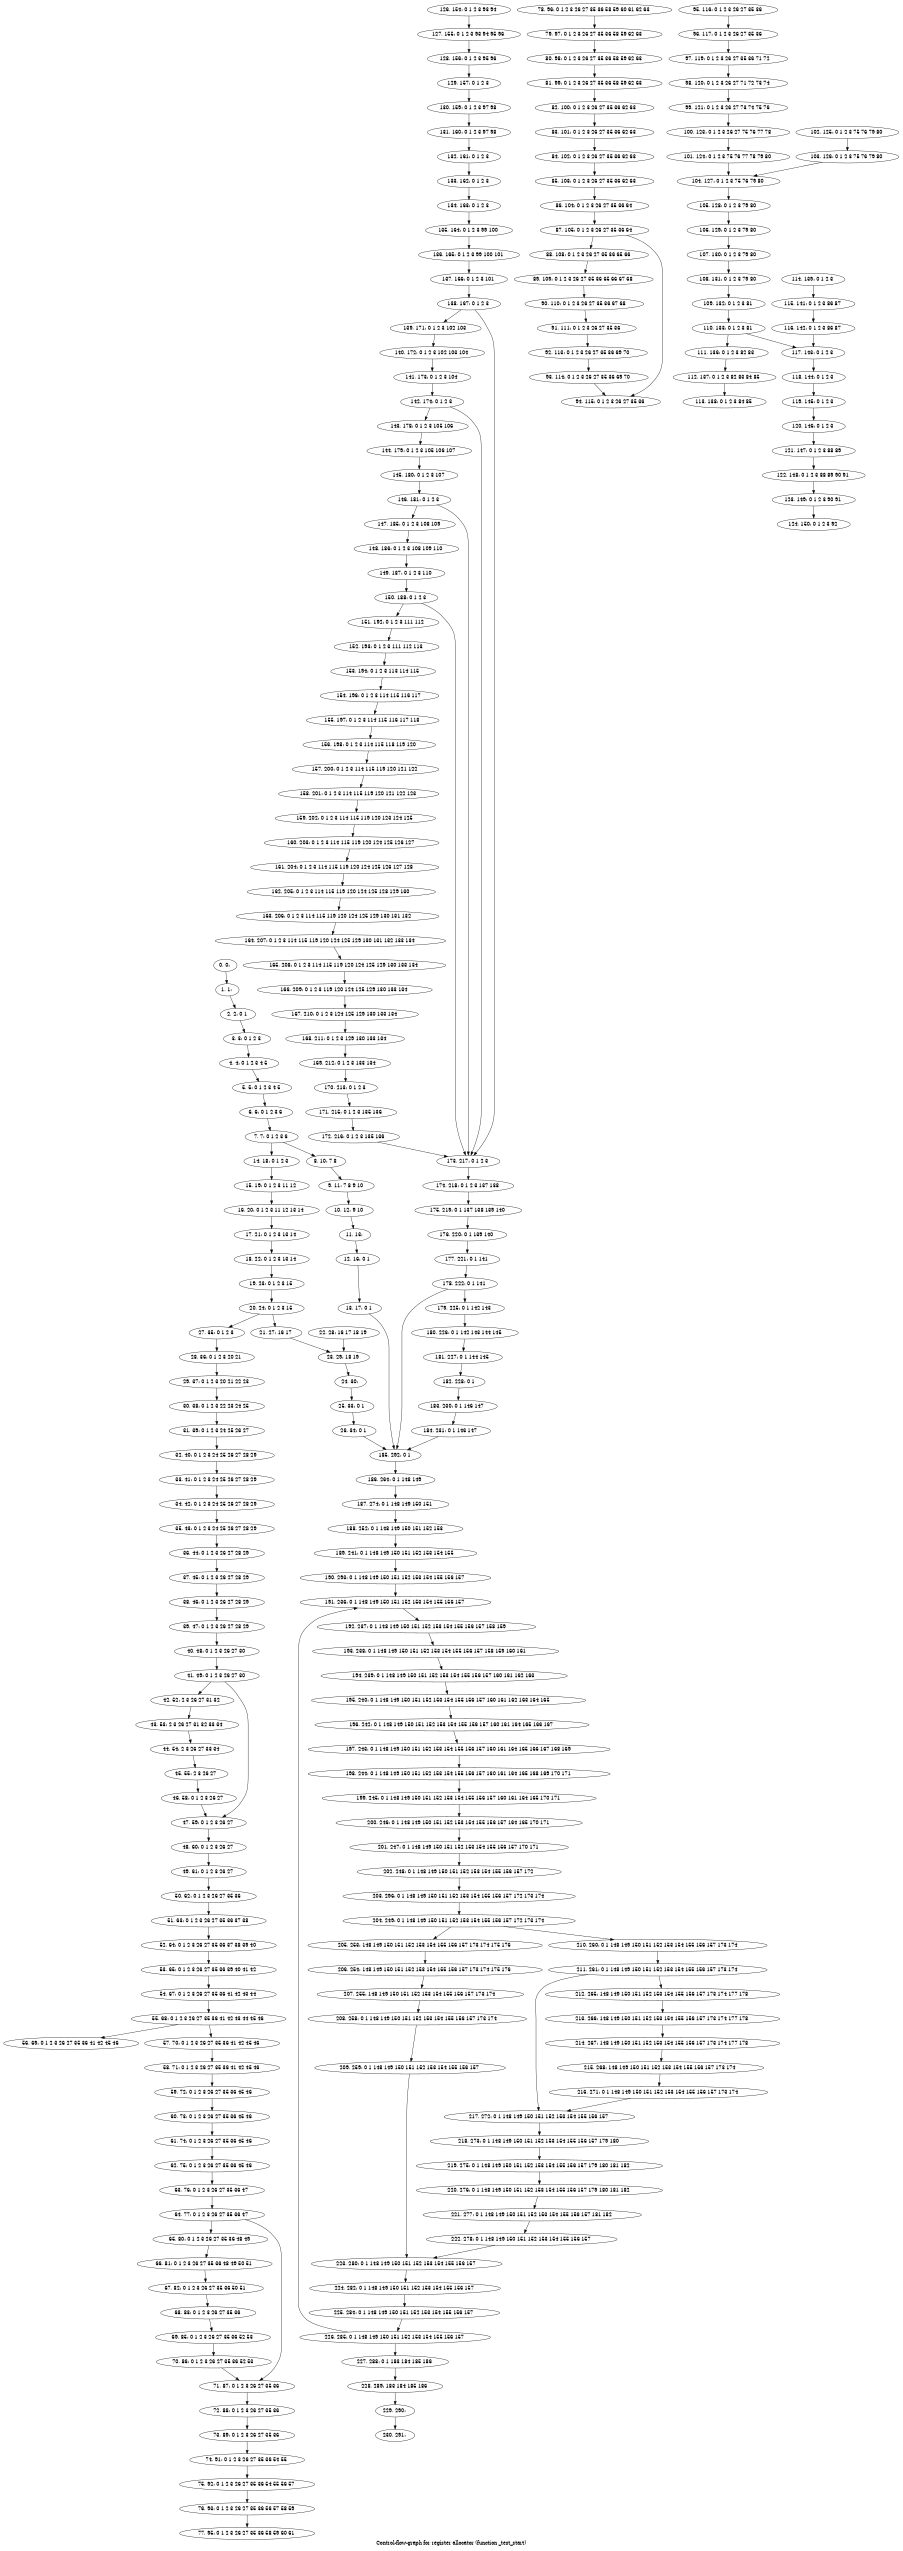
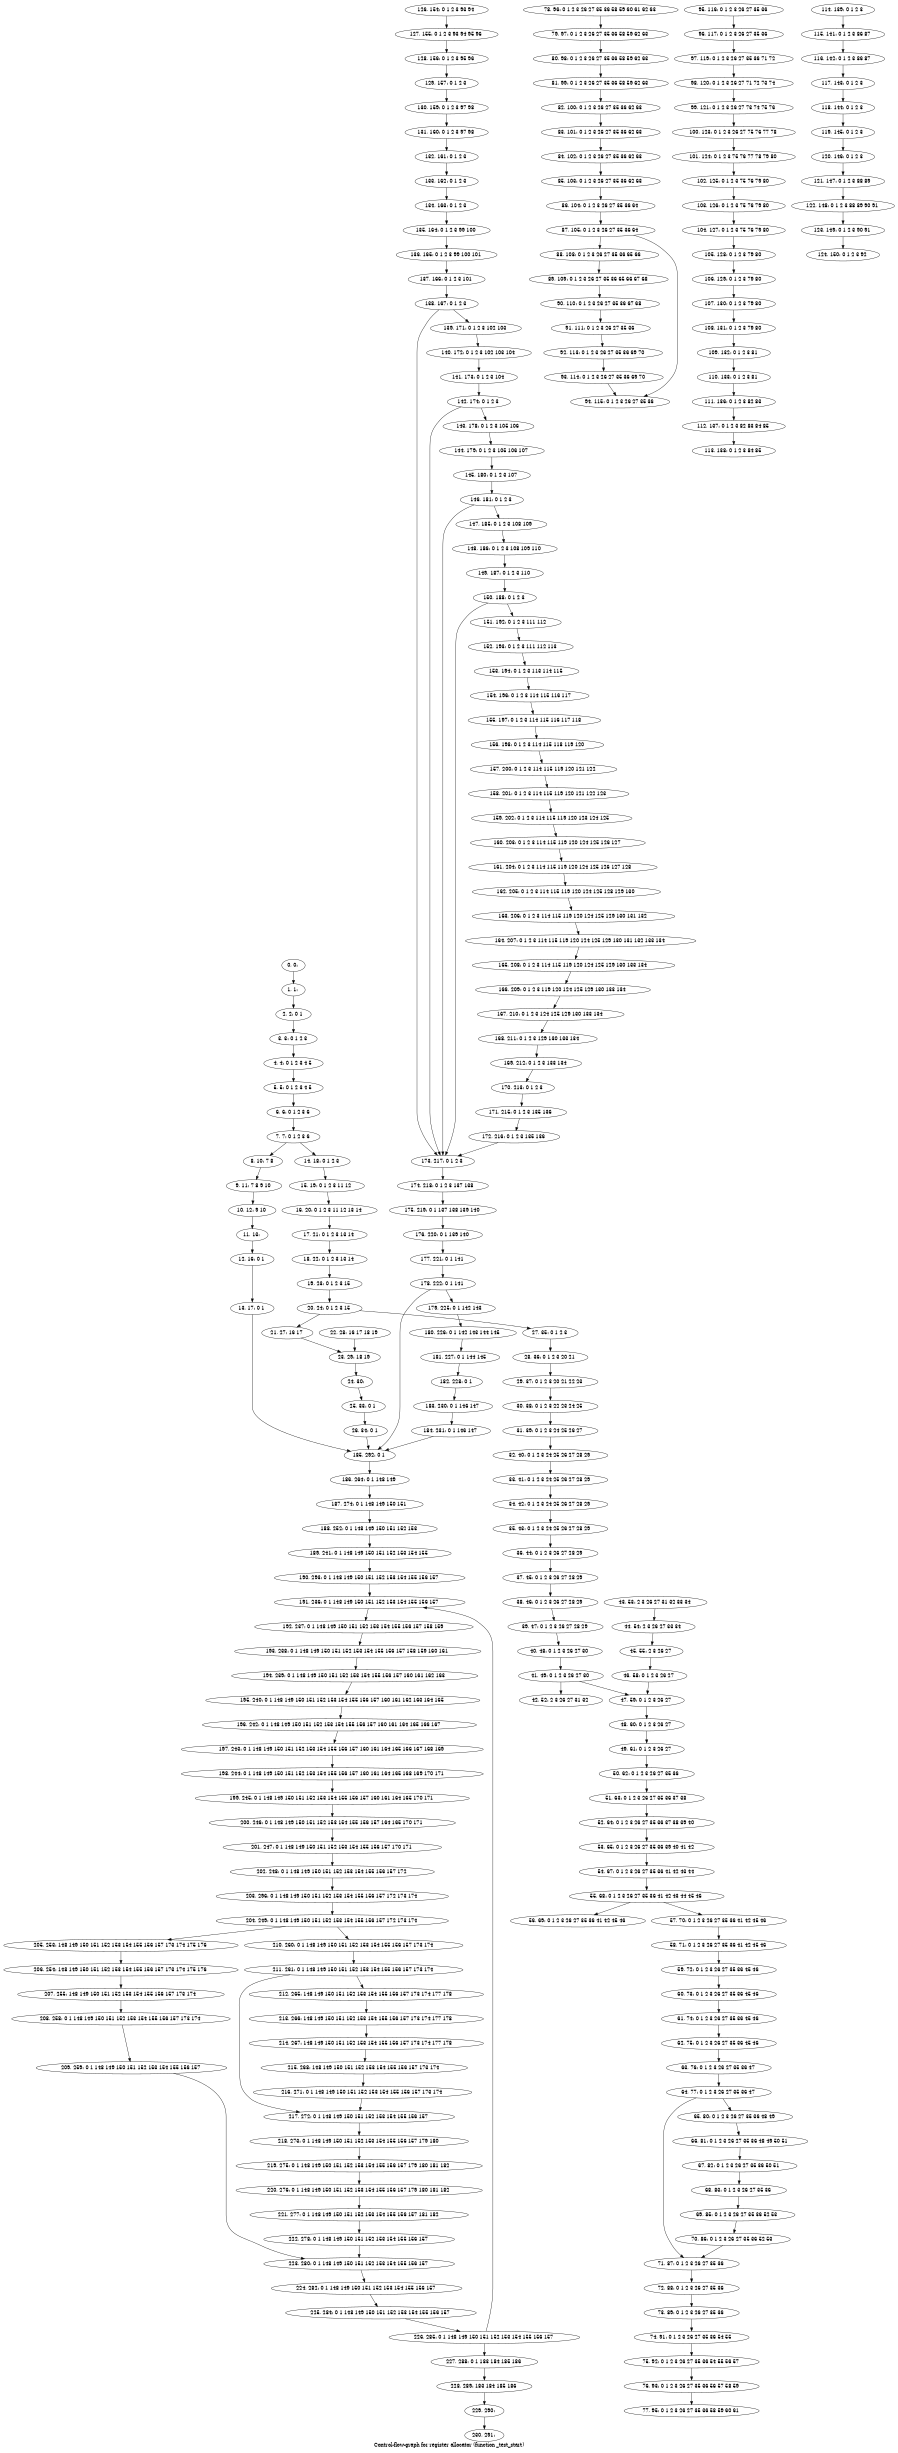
edge "101, 124: 0 1 2 3 75 76 77 78 79 80" -> "104, 127: 0 1 2 3 75 76 79 80": now "101, 124: 0 1 2 3 75 76 77 78 79 80" -> "102, 125: 0 1 2 3 75 76 79 80"
edge "110, 133: 0 1 2 3 81" -> "117, 143: 0 1 2 3": removed
edge "42, 52: 2 3 26 27 31 32" -> "43, 53: 2 3 26 27 31 32 33 34": removed
